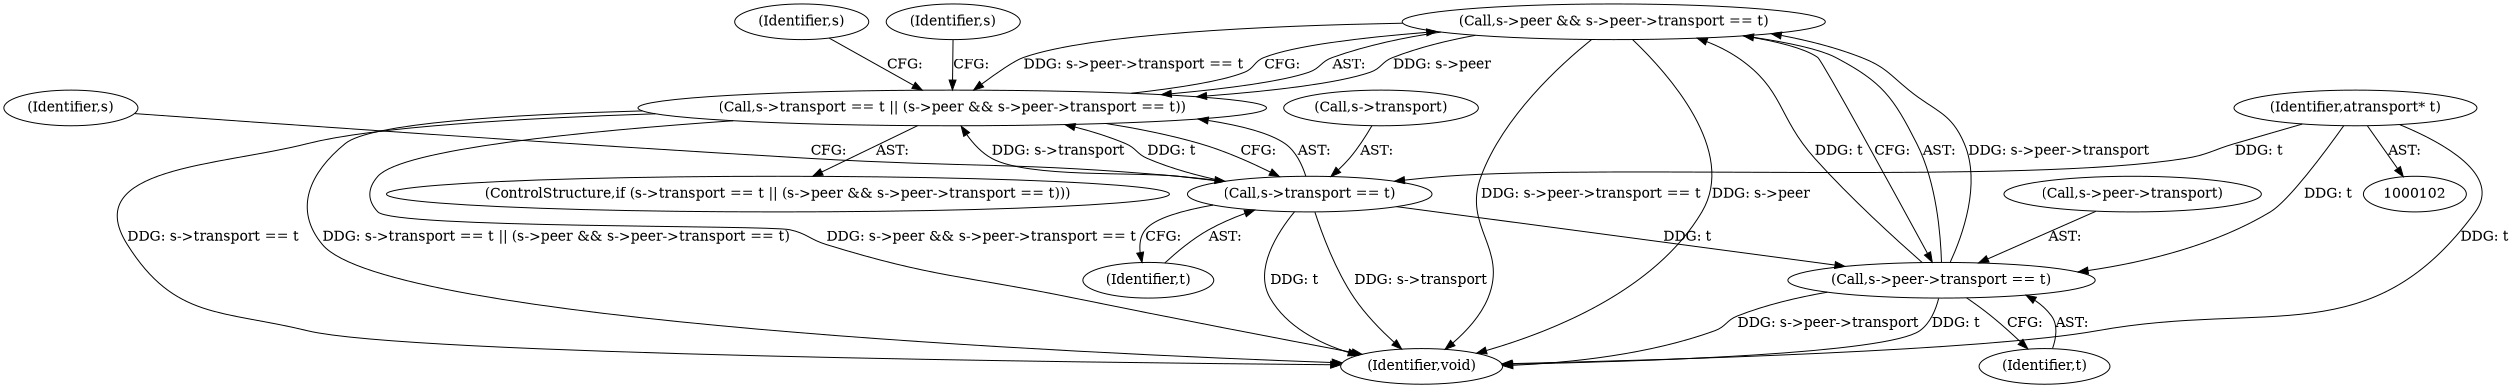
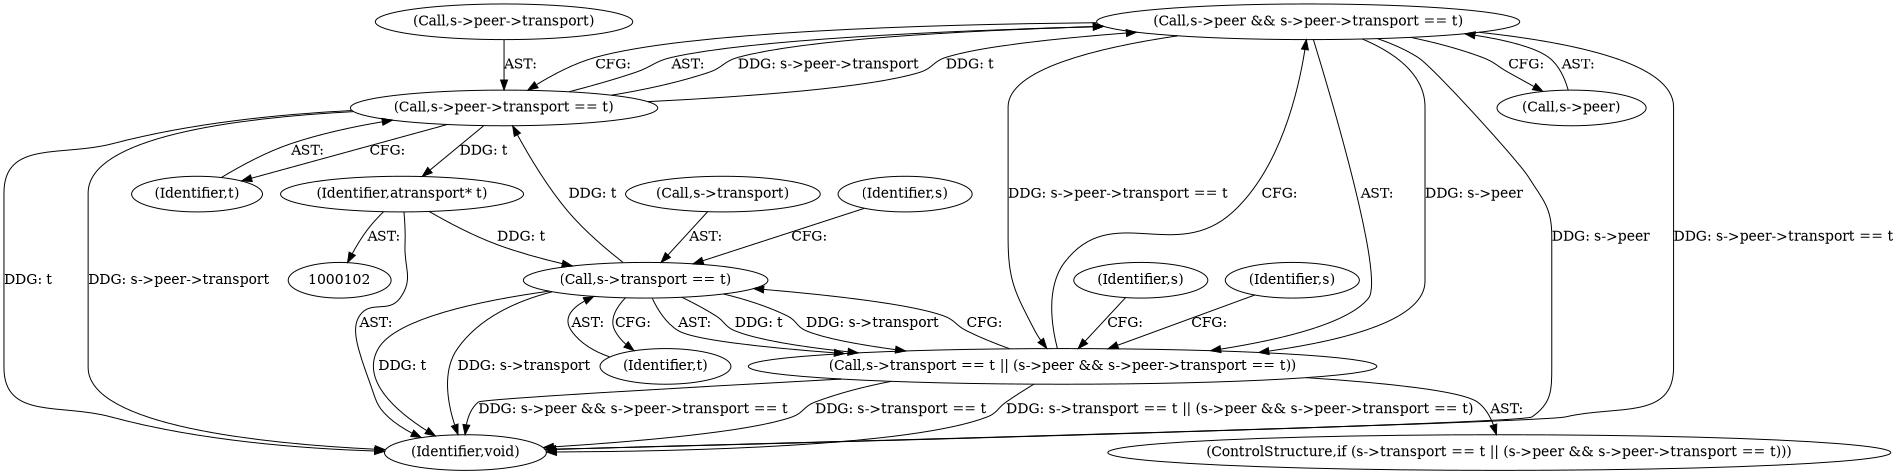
node "(Call,s->peer)": added
edge "(Identifier,atransport* t)" -> "(Call,s->peer->transport == t)": reversed
edge "(Identifier,atransport* t)" -> "(Identifier,void)": label "DDG: t" -> "AST: "
